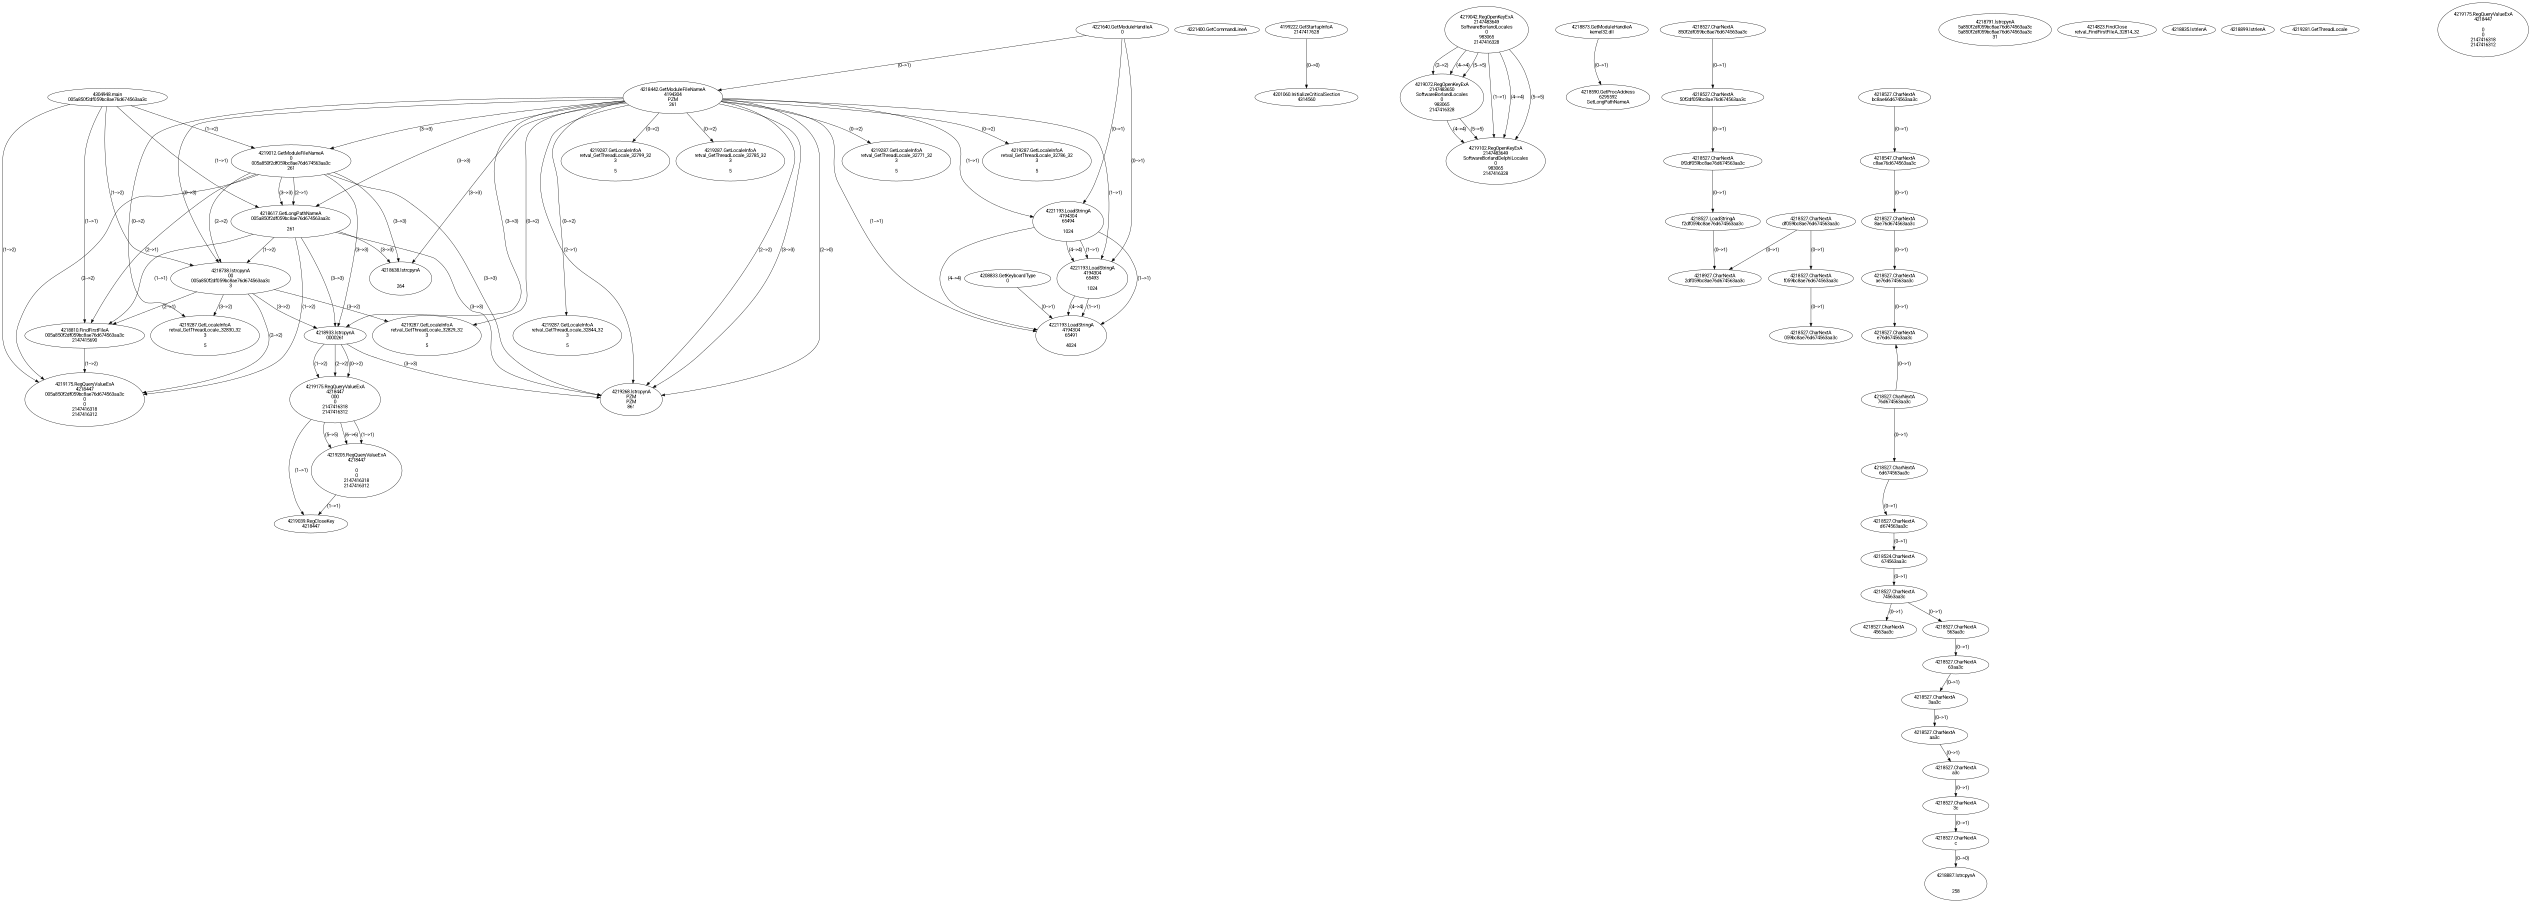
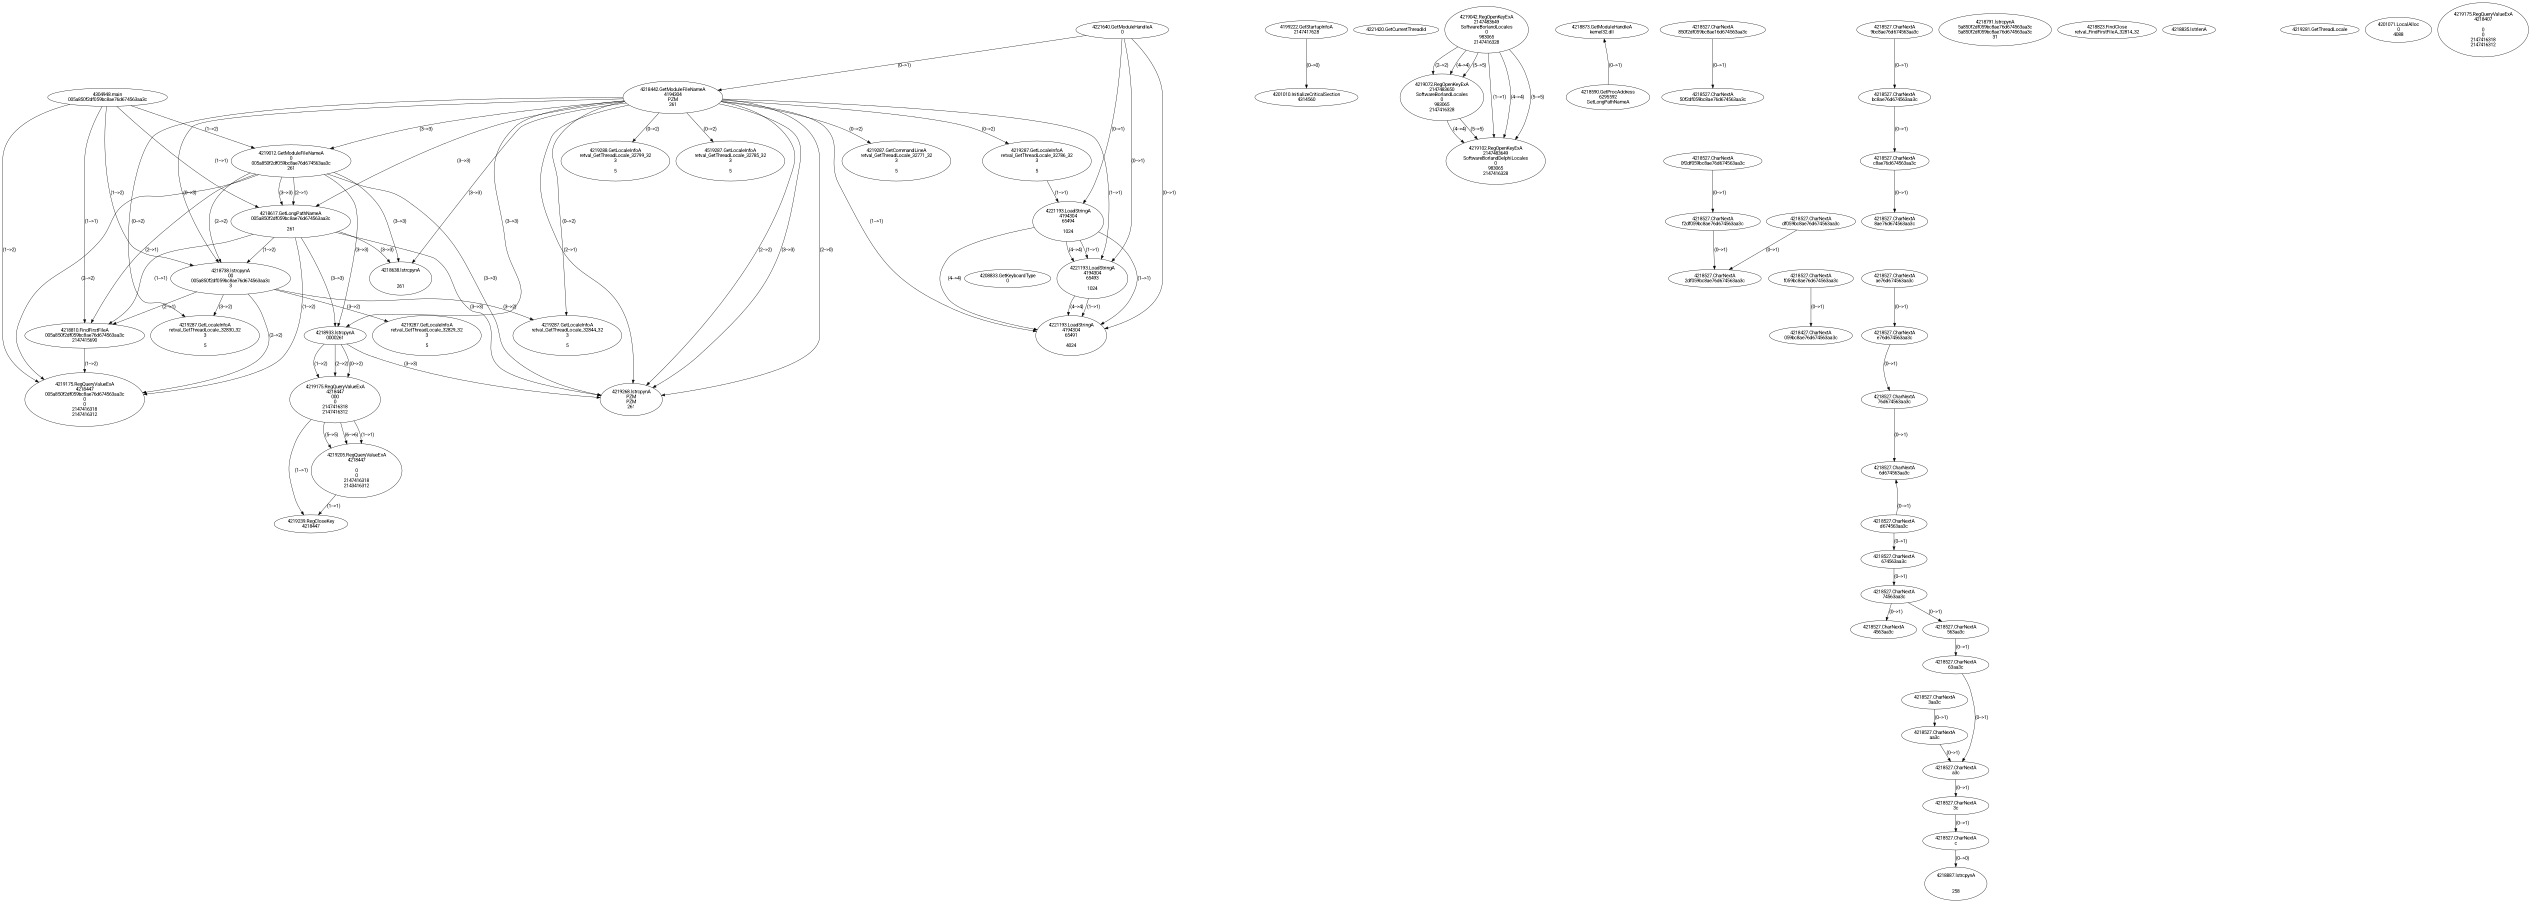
node "4221400.GetCommandLineA": removed
node "4221420.GetCurrentThreadId": added
node "4218527.CharNextA 850f2df059bc8ae76d674563aa3c": label "4218527.CharNextA 850f2df059bc8ae76d674563aa3c" -> "4218527.CharNextA 850f2df059bc8ae16d674563aa3c"
node "4218527.CharNextA 9bc8ae76d674563aa3c": added
node "4214823.FindClose retval_FindFirstFileA_32814_32": label "4214823.FindClose retval_FindFirstFileA_32814_32" -> "4218823.FindClose retval_FindFirstFileA_32814_32"
node "4218899.lstrlenA": removed
node "4201071.LocalAlloc 0 4088": added
node "4219175.RegQueryValueExA 4218447 0 0 2147416318 2147416312": label "4219175.RegQueryValueExA 4218447 0 0 2147416318 2147416312" -> "4219175.RegQueryValueExA 4218407 0 0 2147416318 2147416312"
edge "4218873.GetModuleHandleA kernel32.dll" -> "4218590.GetProcAddress 6295592 GetLongPathNameA": reversed
node "4201060.InitializeCriticalSection 4314560": label "4201060.InitializeCriticalSection 4314560" -> "4201010.InitializeCriticalSection 4314560"
node "4218527.CharNextA bc8ae66d674563aa3c": label "4218527.CharNextA bc8ae66d674563aa3c" -> "4218527.CharNextA bc8ae76d674563aa3c"
edge "4218442.GetModuleFileNameA 4194304 PZM 261" -> "4221193.LoadStringA 4194304 65494 1024": now "4219287.GetLocaleInfoA retval_GetThreadLocale_32786_32 3 5" -> "4221193.LoadStringA 4194304 65494 1024"
edge "4218527.CharNextA 50f2df059bc8ae76d674563aa3c" -> "4218527.CharNextA 0f2df059bc8ae76d674563aa3c": removed, label "(0-->1)"
node "4219287.GetLocaleInfoA retval_GetThreadLocale_32799_32 3 5": label "4219287.GetLocaleInfoA retval_GetThreadLocale_32799_32 3 5" -> "4219288.GetLocaleInfoA retval_GetThreadLocale_32799_32 3 5"
node "4219287.GetLocaleInfoA retval_GetThreadLocale_32785_32 3 5": label "4219287.GetLocaleInfoA retval_GetThreadLocale_32785_32 3 5" -> "4519287.GetLocaleInfoA retval_GetThreadLocale_32785_32 3 5"
node "4219287.GetLocaleInfoA retval_GetThreadLocale_32771_32 3 5": label "4219287.GetLocaleInfoA retval_GetThreadLocale_32771_32 3 5" -> "4219287.GetCommandLineA retval_GetThreadLocale_32771_32 3 5"
node "4218547.CharNextA c8ae76d674563aa3c": label "4218547.CharNextA c8ae76d674563aa3c" -> "4218527.CharNextA c8ae76d674563aa3c"
edge "4218442.GetModuleFileNameA 4194304 PZM 261" -> "4219287.GetLocaleInfoA retval_GetThreadLocale_32829_32 3 5": removed, label "(0-->2)"
node "4218527.LoadStringA f2df059bc8ae76d674563aa3c": label "4218527.LoadStringA f2df059bc8ae76d674563aa3c" -> "4218527.CharNextA f2df059bc8ae76d674563aa3c"
edge "4218527.CharNextA df059bc8ae76d674563aa3c" -> "4218527.CharNextA f059bc8ae76d674563aa3c": removed, label "(0-->1)"
edge "4218527.CharNextA 8ae76d674563aa3c" -> "4218527.CharNextA ae76d674563aa3c": removed, label "(0-->1)"
node "4218638.lstrcpynA 264": label "4218638.lstrcpynA 264" -> "4218638.lstrcpynA 261"
node "4218927.CharNextA 2df059bc8ae76d674563aa3c": label "4218927.CharNextA 2df059bc8ae76d674563aa3c" -> "4218527.CharNextA 2df059bc8ae76d674563aa3c"
edge "4208833.GetKeyboardType 0" -> "4221193.LoadStringA 4194304 65491 4024": now "4221640.GetModuleHandleA 0" -> "4221193.LoadStringA 4194304 65491 4024"
edge "4218738.lstrcpynA 00 005a850f2df059bc8ae76d674563aa3c 3" -> "4218933.lstrcpynA 0000261": now "4218738.lstrcpynA 00 005a850f2df059bc8ae76d674563aa3c 3" -> "4219287.GetLocaleInfoA retval_GetThreadLocale_32844_32 3 5"
node "4218527.CharNextA 059bc8ae76d674563aa3c": label "4218527.CharNextA 059bc8ae76d674563aa3c" -> "4218427.CharNextA 059bc8ae76d674563aa3c"
edge "4218527.CharNextA 76d674563aa3c" -> "4218527.CharNextA e76d674563aa3c": reversed
node "4219268.lstrcpynA PZM PZM 861": label "4219268.lstrcpynA PZM PZM 861" -> "4219268.lstrcpynA PZM PZM 261"
node "4219205.RegQueryValueExA 4218447 0 0 2147416318 2147416312": label "4219205.RegQueryValueExA 4218447 0 0 2147416318 2147416312" -> "4219205.RegQueryValueExA 4218447 0 0 2147416318 2143416312"
edge "4218527.CharNextA 6d674563aa3c" -> "4218527.CharNextA d674563aa3c": reversed
node "4219039.RegCloseKey 4218447": label "4219039.RegCloseKey 4218447" -> "4219239.RegCloseKey 4218447"
node "4218524.CharNextA 674563aa3c": label "4218524.CharNextA 674563aa3c" -> "4218527.CharNextA 674563aa3c"
edge "4218527.CharNextA 63aa3c" -> "4218527.CharNextA 3aa3c": now "4218527.CharNextA 63aa3c" -> "4218527.CharNextA a3c"
